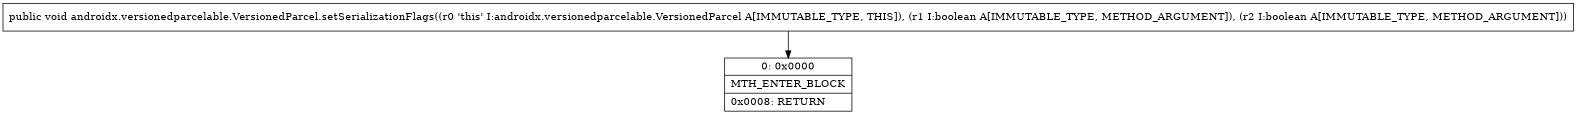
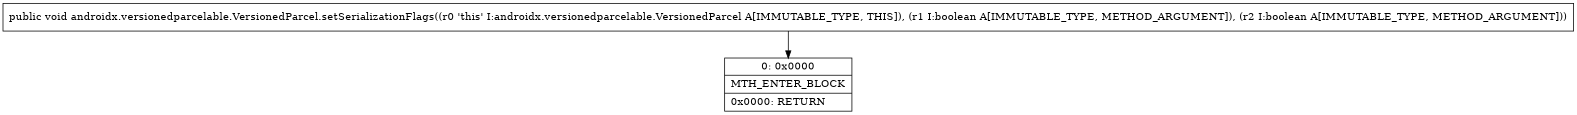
node "0: 0x0000": text "0x0008: RETURN" -> "0x0000: RETURN"
